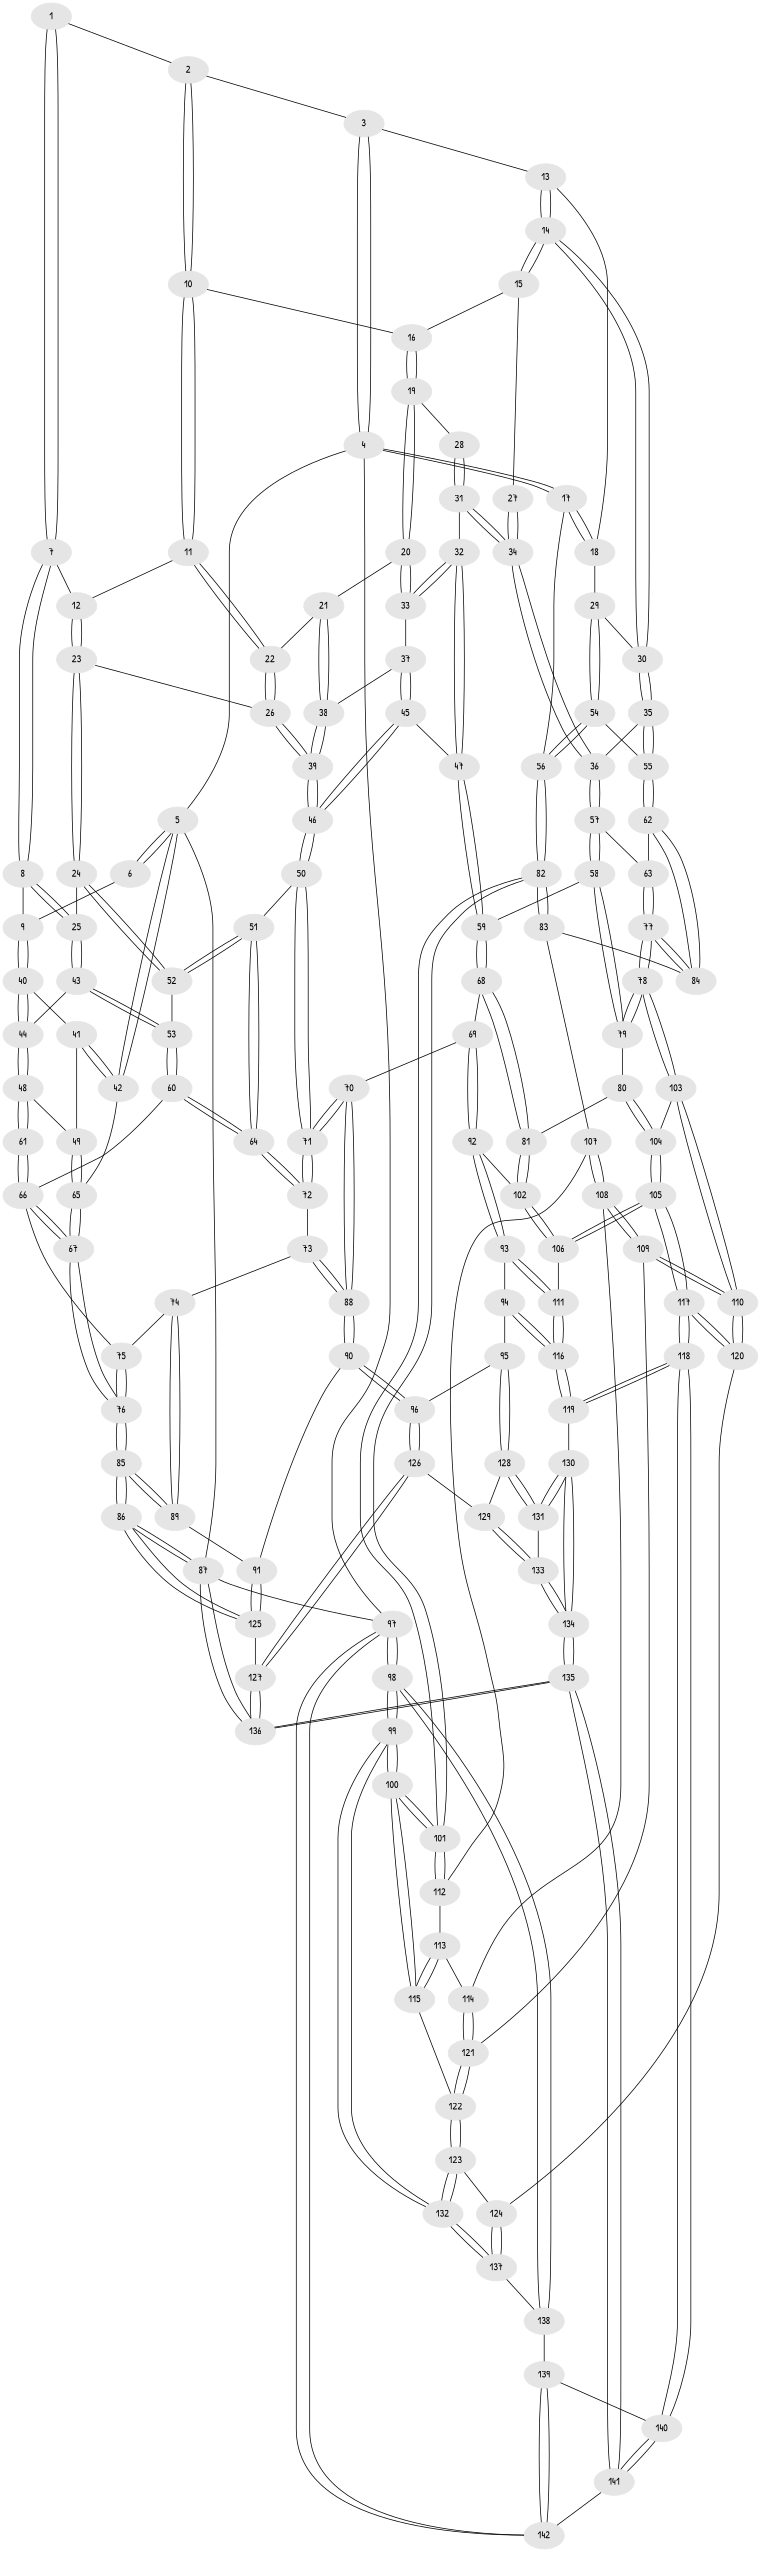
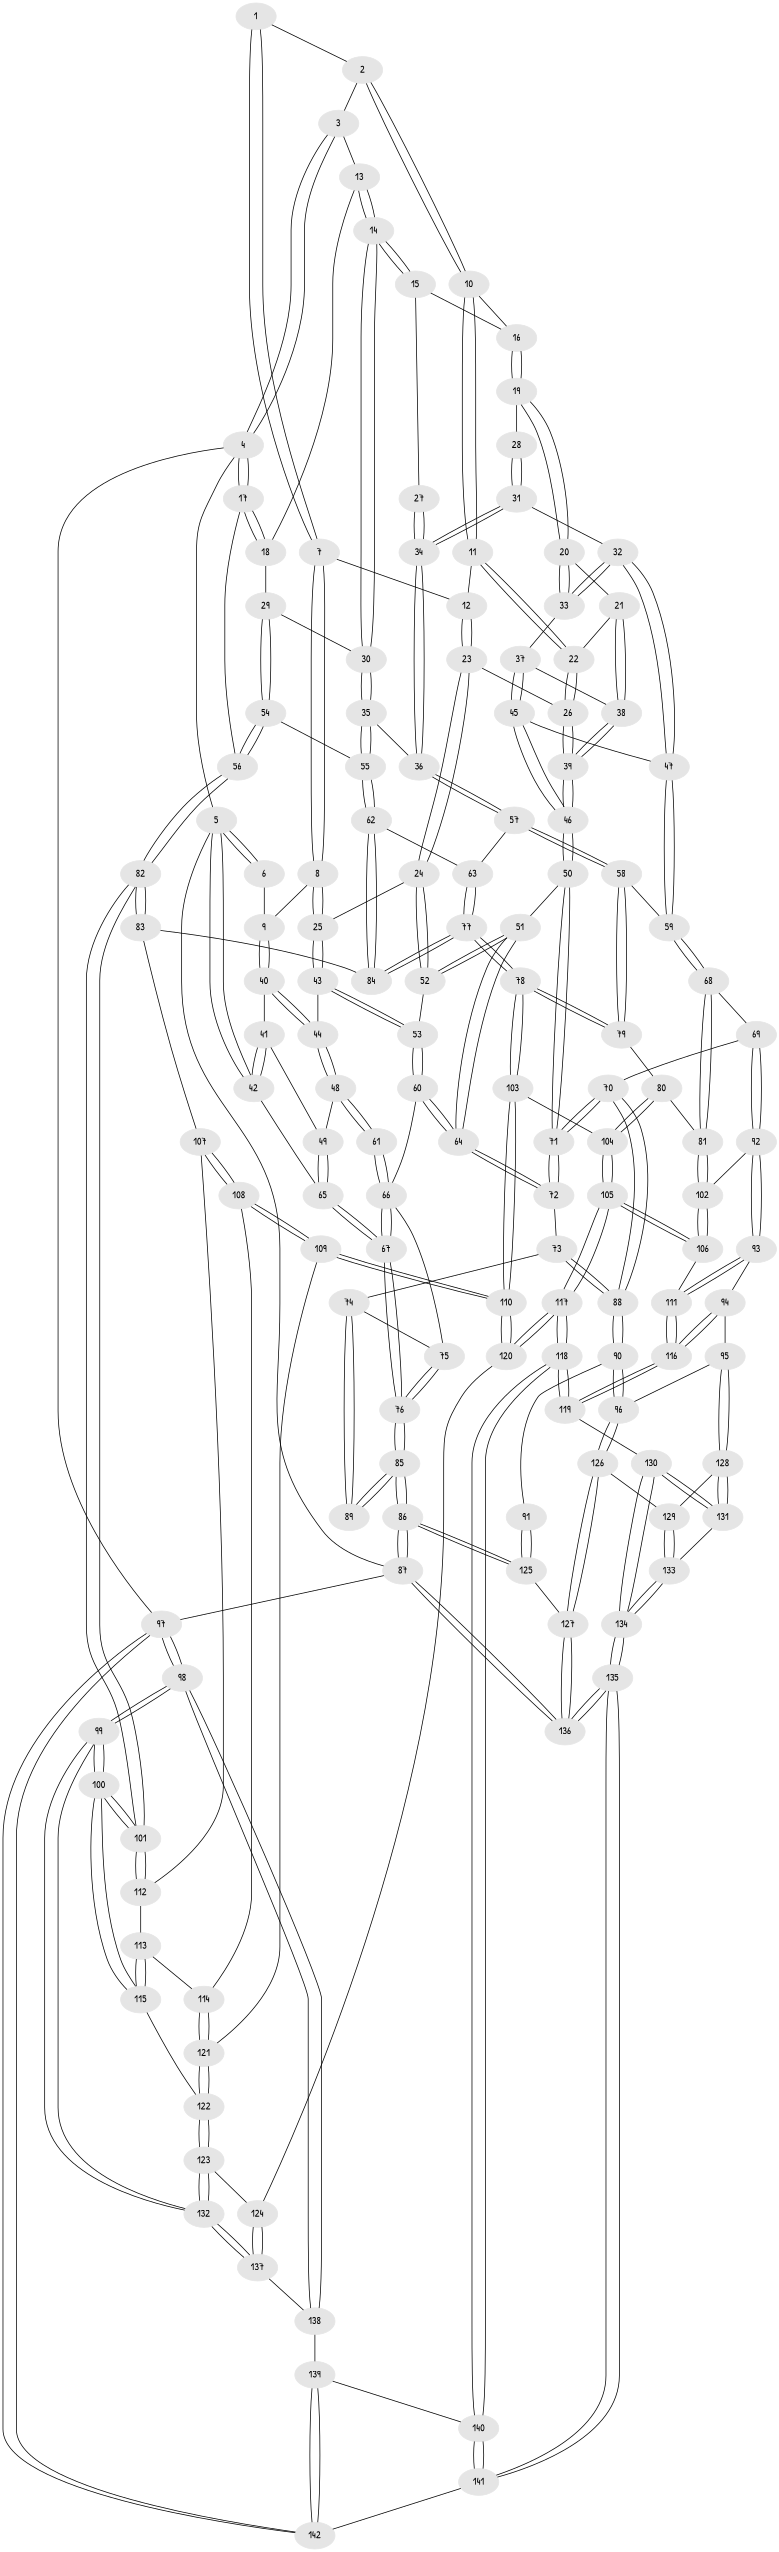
edge "89" -- "91": removed
